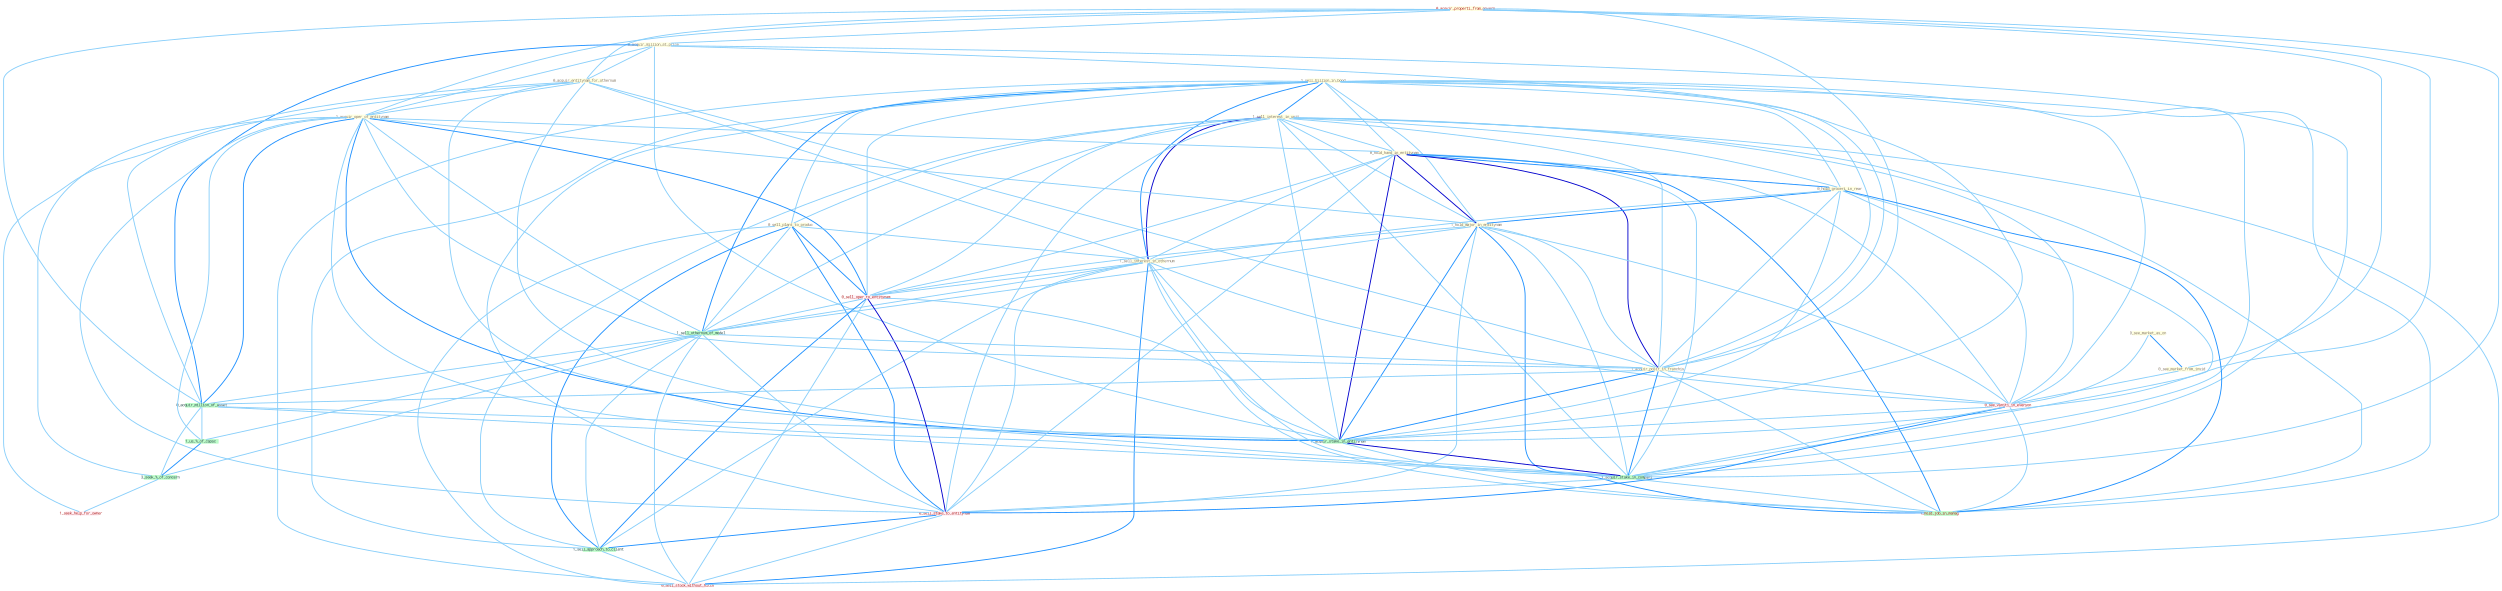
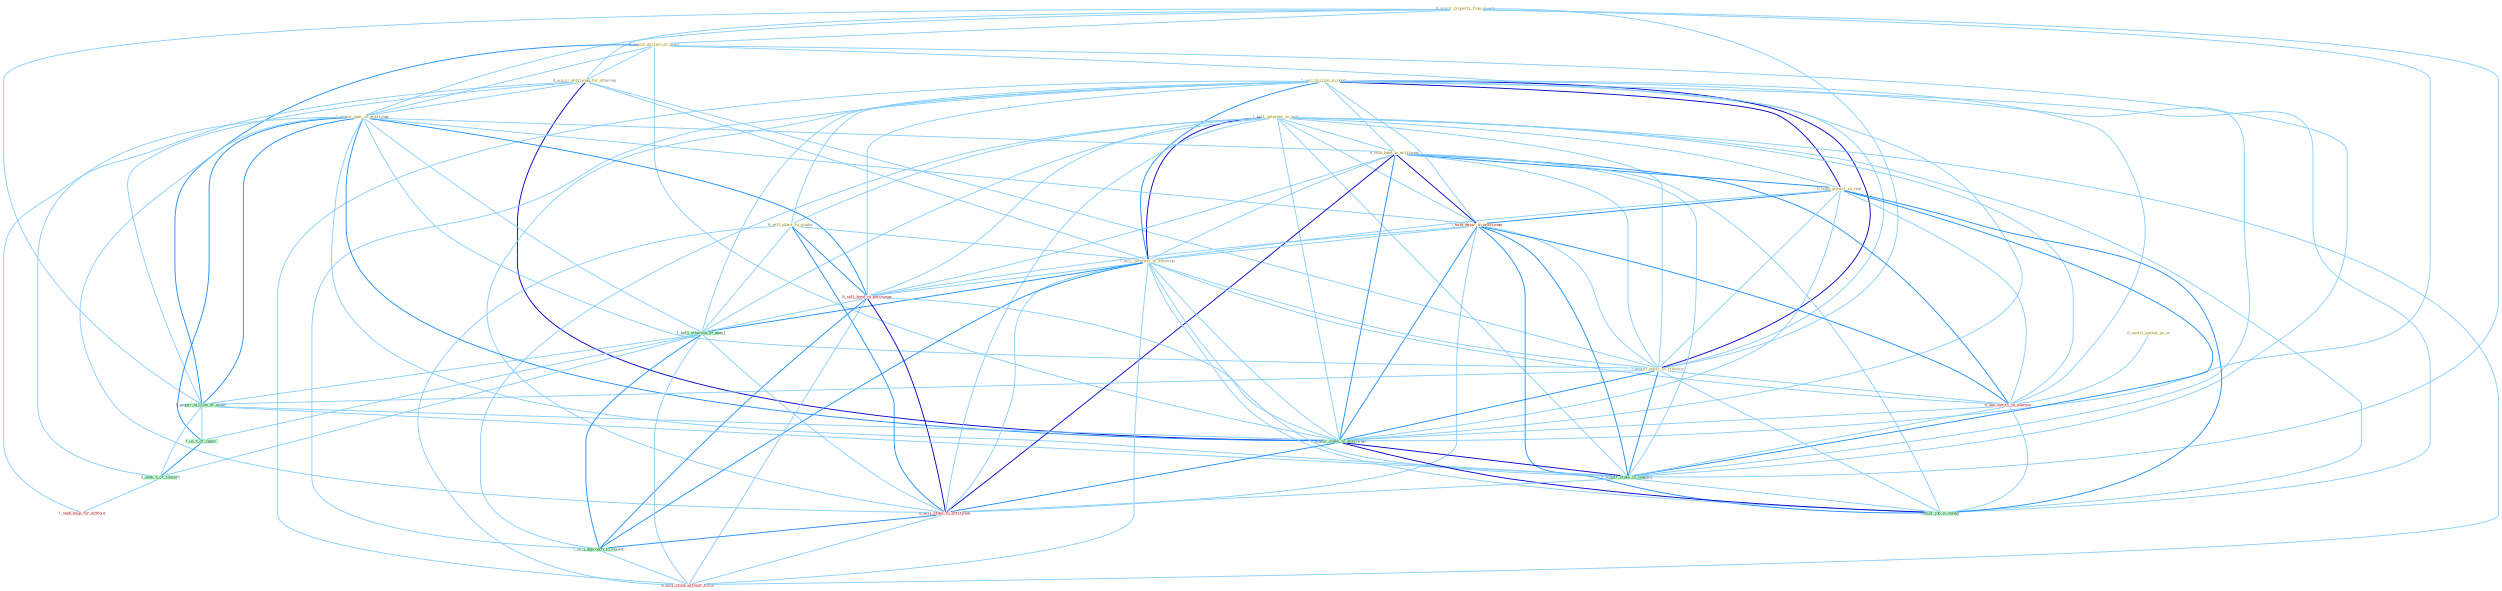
node "0_acquir_properti_from_govern": fontcolor #b22222 -> #8b7d6b
node "0_acquir_million_at_price": label "0_acquir_million_at_price" -> "0_acquir_million_at_asset"
edge "1_sell_billion_in_bond" -- "0_hold_groceri_in_rear": color #87cefa -> #0000cd
edge "1_sell_billion_in_bond" -- "1_sell_interest_in_unit": removed
edge "1_sell_billion_in_bond" -- "1_sell_othernum_of_model": color #1e90ff -> #87cefa
edge "1_sell_billion_in_bond" -- "1_acquir_posit_in_franchis": color #87cefa -> #0000cd
edge "0_hold_hand_in_entitynam" -- "0_see_vaniti_in_everyon": color #87cefa -> #1e90ff
edge "0_hold_hand_in_entitynam" -- "1_acquir_posit_in_franchis": color #0000cd -> #87cefa
node "1_hold_major_in_entitynam": fontcolor #8b7d6b -> #b22222
edge "0_hold_hand_in_entitynam" -- "1_hold_job_in_manag": color #1e90ff -> #87cefa
edge "1_acquir_oper_of_entitynam" -- "1_us_%_of_capac": color #87cefa -> #1e90ff
edge "1_hold_major_in_entitynam" -- "1_sell_othernum_of_model": now "1_hold_major_in_entitynam" -- "1_sell_interest_in_othernum"
edge "1_sell_interest_in_othernum" -- "1_sell_othernum_of_model": color #87cefa -> #1e90ff
edge "1_hold_major_in_entitynam" -- "0_see_vaniti_in_everyon": color #87cefa -> #1e90ff
node "0_sell_oper_to_entitynam": label "0_sell_oper_to_entitynam" -> "0_sell_bond_to_entitynam"
edge "0_hold_hand_in_entitynam" -- "1_acquir_stake_in_entitynam": color #0000cd -> #1e90ff
edge "1_hold_major_in_entitynam" -- "1_acquir_stake_in_compani": color #87cefa -> #1e90ff
node "0_see_market_as_on": label "0_see_market_as_on" -> "0_vaniti_market_as_on"
edge "0_hold_hand_in_entitynam" -- "0_sell_stake_to_entitynam": color #87cefa -> #0000cd
edge "0_sell_plant_to_produc" -- "1_sell_approach_to_client": removed
edge "0_acquir_entitynam_for_othernum" -- "1_acquir_stake_in_compani": removed
edge "0_hold_groceri_in_rear" -- "1_acquir_stake_in_compani": color #87cefa -> #1e90ff
edge "1_sell_othernum_of_model" -- "1_acquir_posit_in_franchis": now "1_sell_interest_in_othernum" -- "1_acquir_posit_in_franchis"
node "0_see_market_from_insid": removed
edge "1_sell_interest_in_othernum" -- "1_sell_approach_to_client": color #87cefa -> #1e90ff
node "0_acquir_million_of_asset": label "0_acquir_million_of_asset" -> "1_acquir_million_of_asset"
edge "1_sell_othernum_of_model" -- "1_sell_approach_to_client": color #87cefa -> #1e90ff
edge "0_acquir_entitynam_for_othernum" -- "1_acquir_stake_in_entitynam": color #87cefa -> #0000cd
edge "1_acquir_stake_in_entitynam" -- "1_hold_job_in_manag": color #87cefa -> #0000cd
edge "0_see_vaniti_in_everyon" -- "0_sell_stake_to_entitynam": now "1_acquir_stake_in_entitynam" -- "0_sell_stake_to_entitynam"
node "1_seek_help_for_owner": label "1_seek_help_for_owner" -> "1_seek_help_for_without"
node "1_hold_job_in_manag": fontcolor #b22222 -> #2f4f4f
edge "1_sell_interest_in_othernum" -- "0_sell_stock_without_hitch": color #1e90ff -> #87cefa
